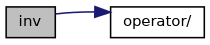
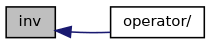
edge "inv" -> "operator/": reversed
